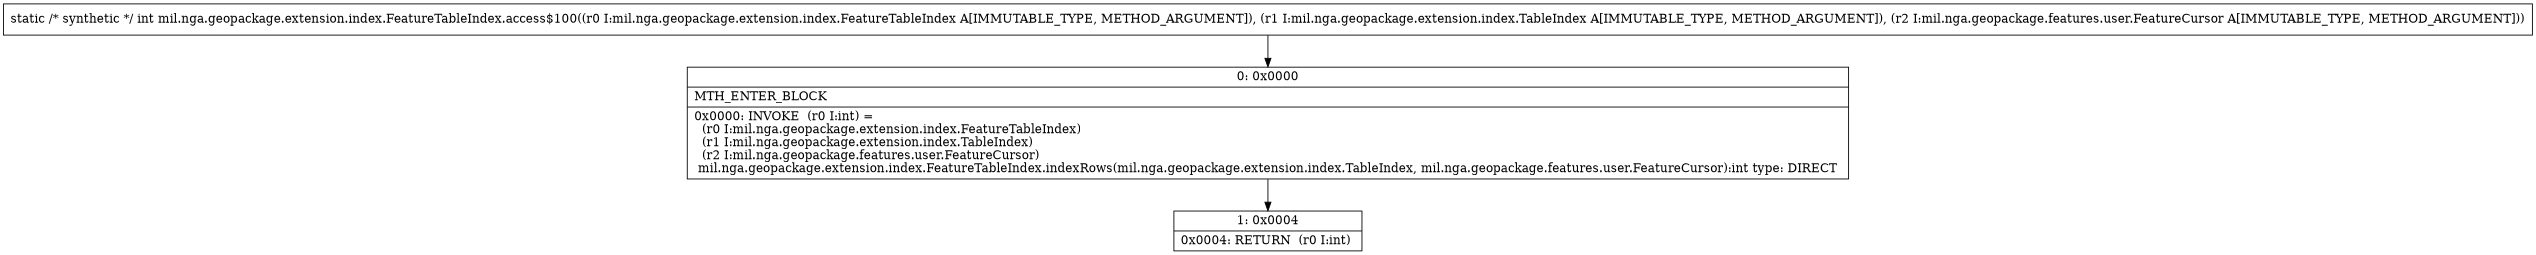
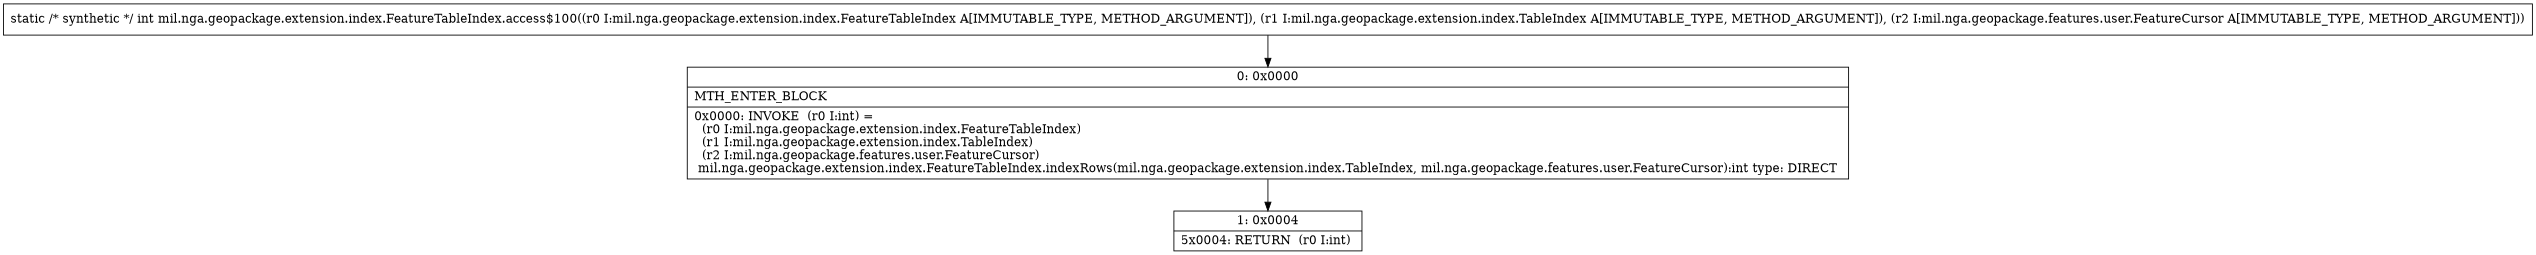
node "1: 0x0004": text "0x0004: RETURN  (r0 I:int)" -> "5x0004: RETURN  (r0 I:int)"
